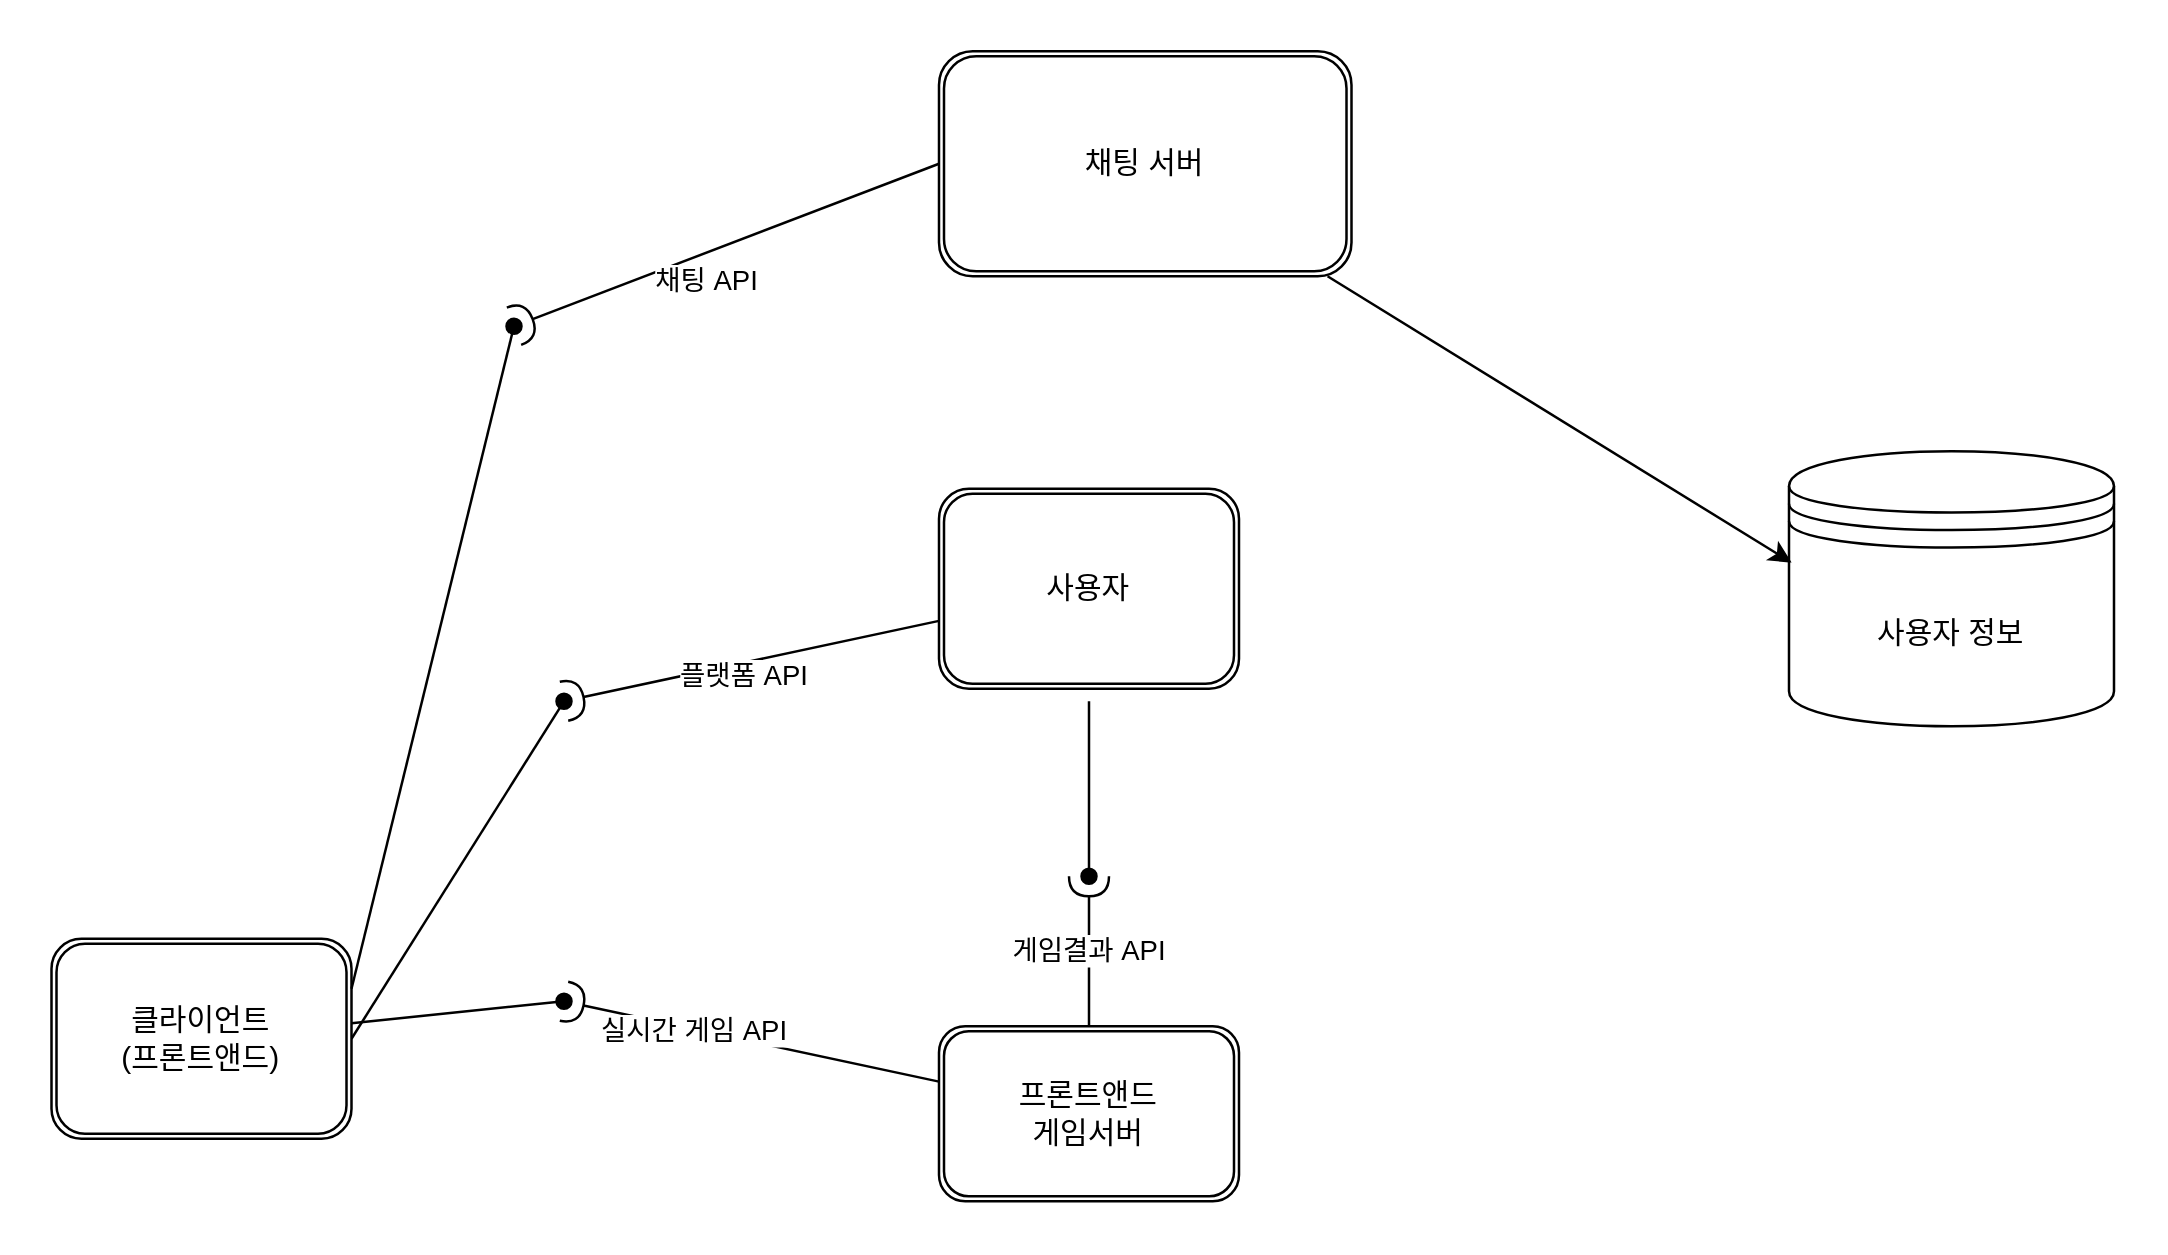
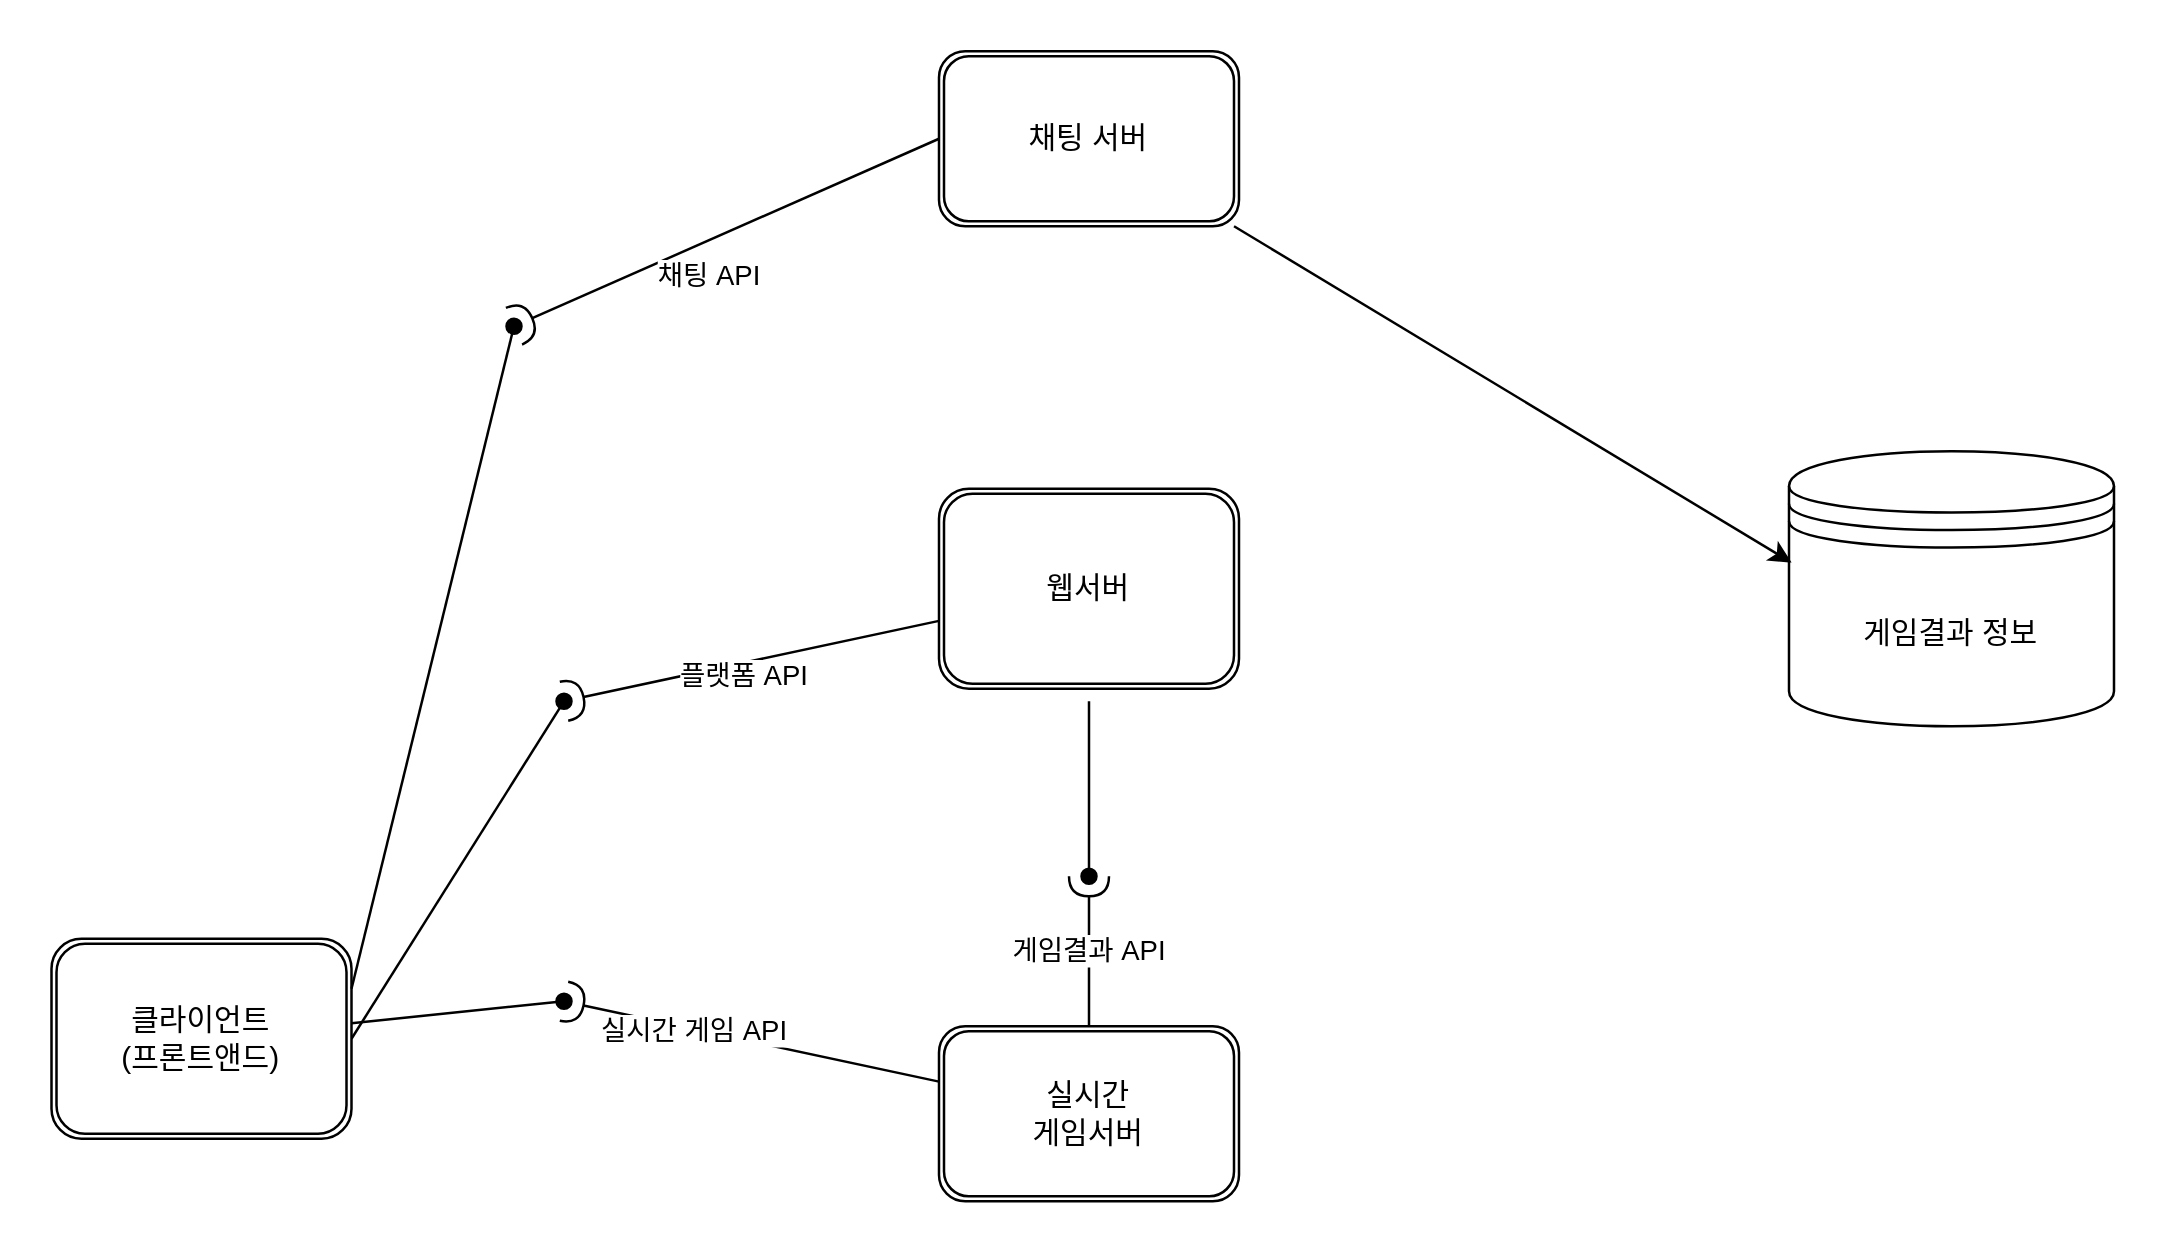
node "채팅 서버": size 413x225 -> 300x175
node "사용자": label "사용자" -> "웹서버"
node "사용자 정보": label "사용자 정보" -> "게임결과 정보"
node "프론트앤드 게임서버": label "프론트앤드 게임서버" -> "실시간 게임서버"
